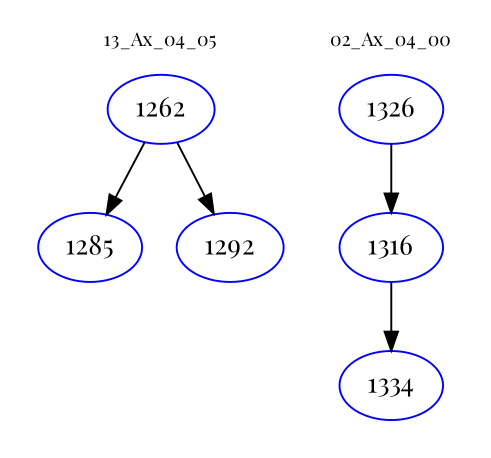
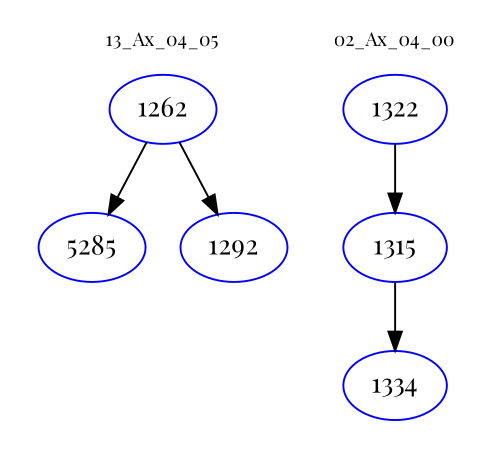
node "1326": label "1326" -> "1322"
node "1285": label "1285" -> "5285"
node "1316": label "1316" -> "1315"
